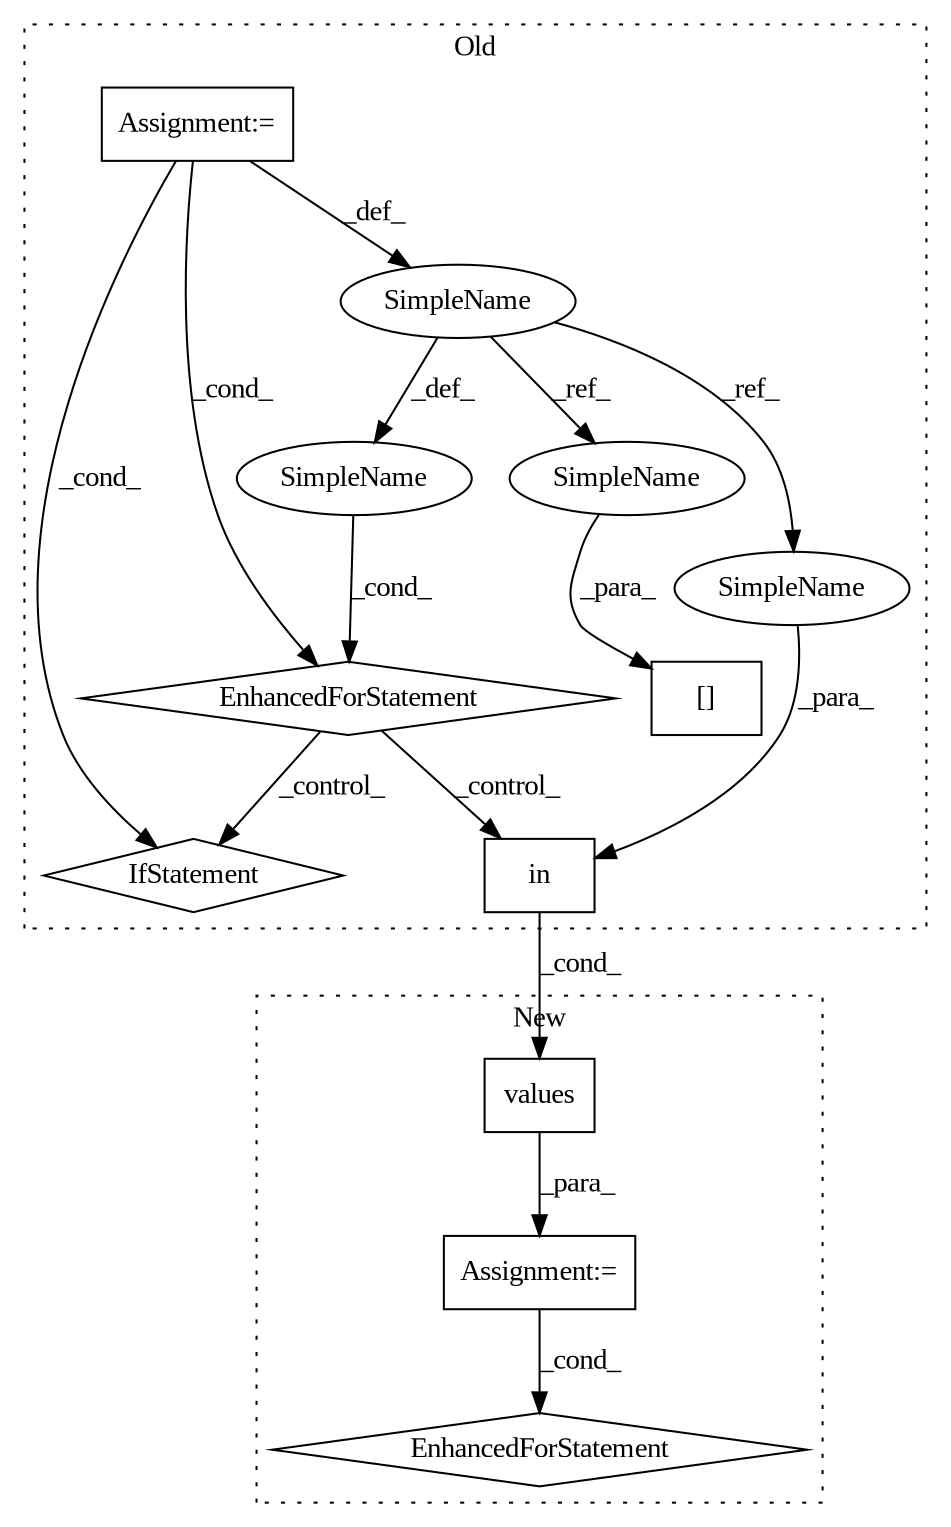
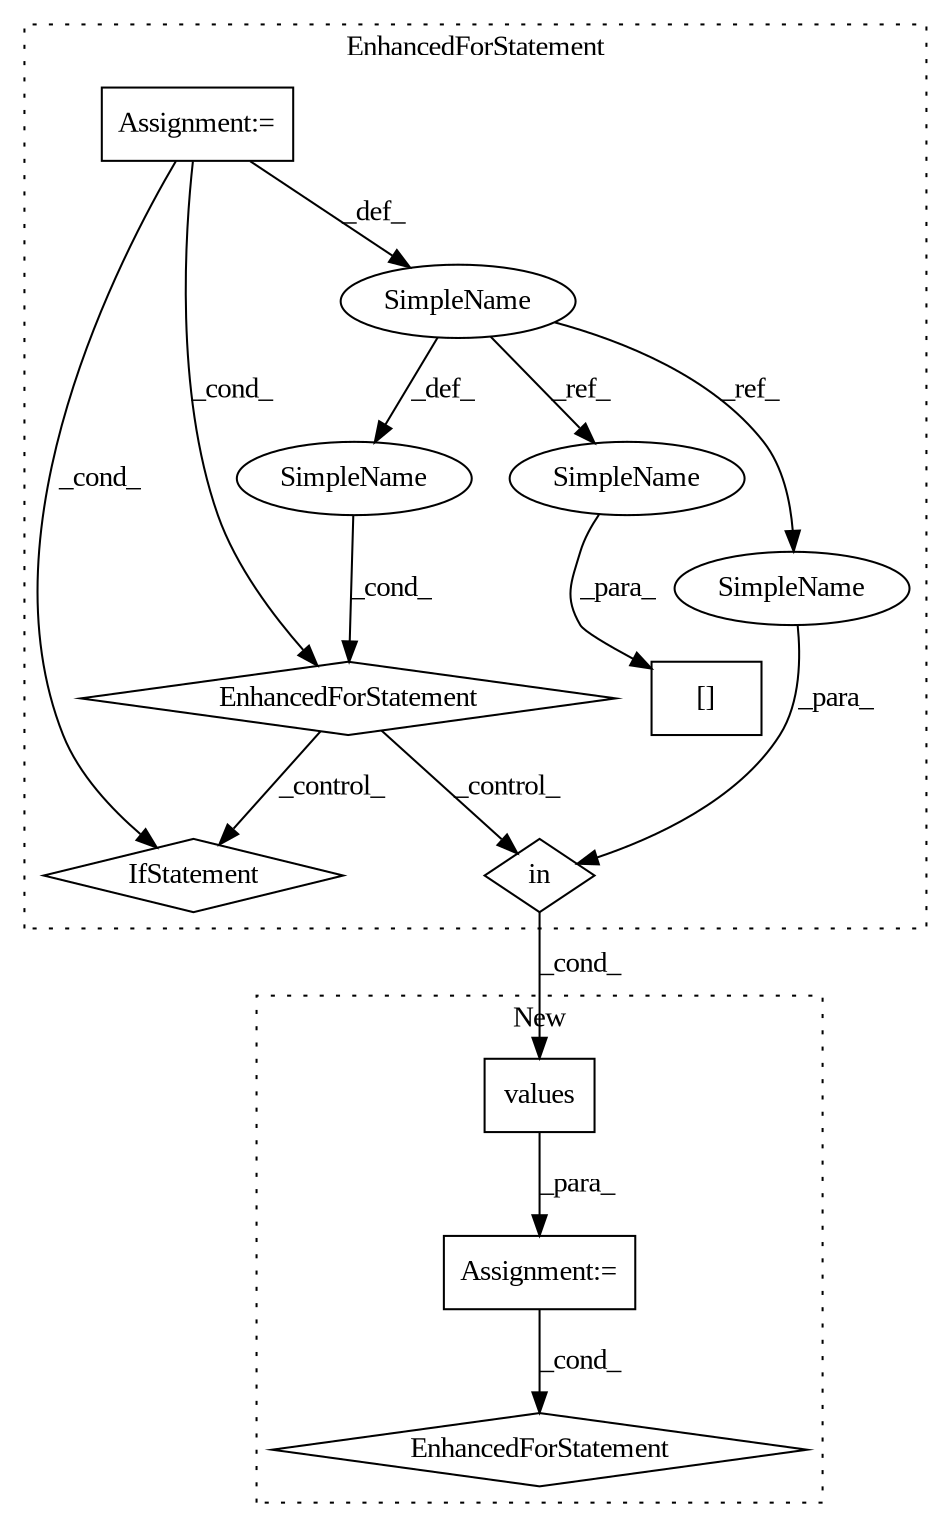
cluster "Old": label "Old" -> "EnhancedForStatement"
node "in": shape box -> diamond
